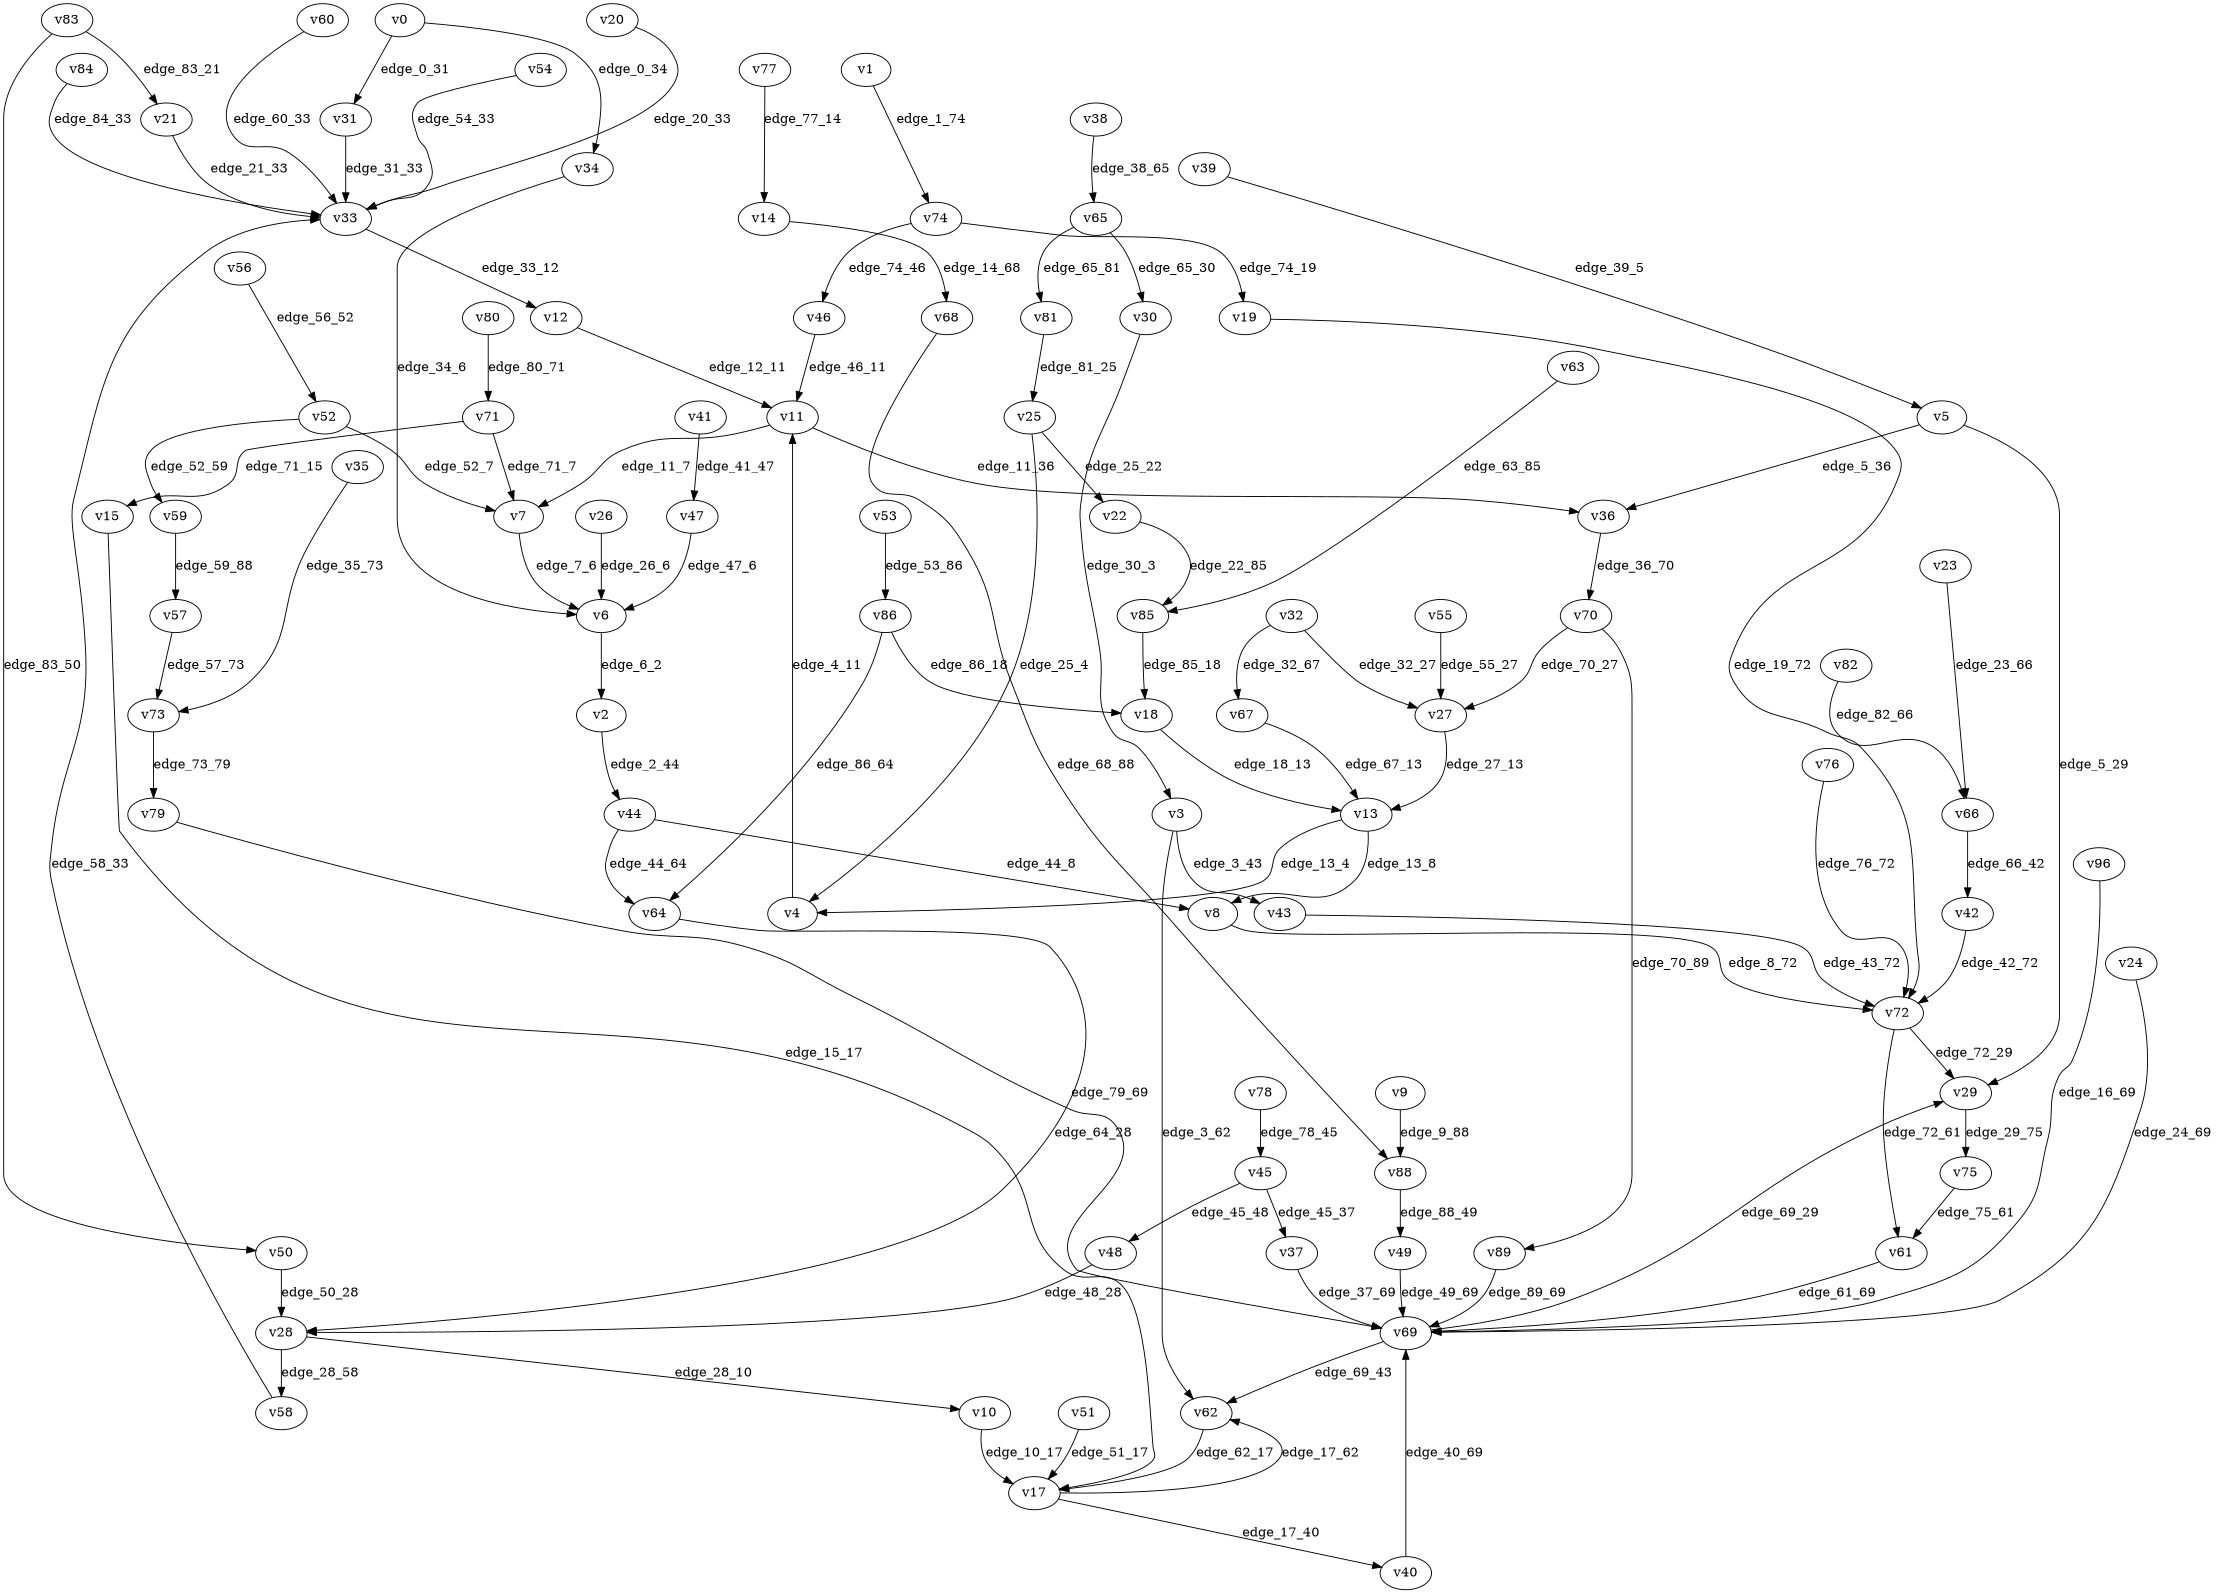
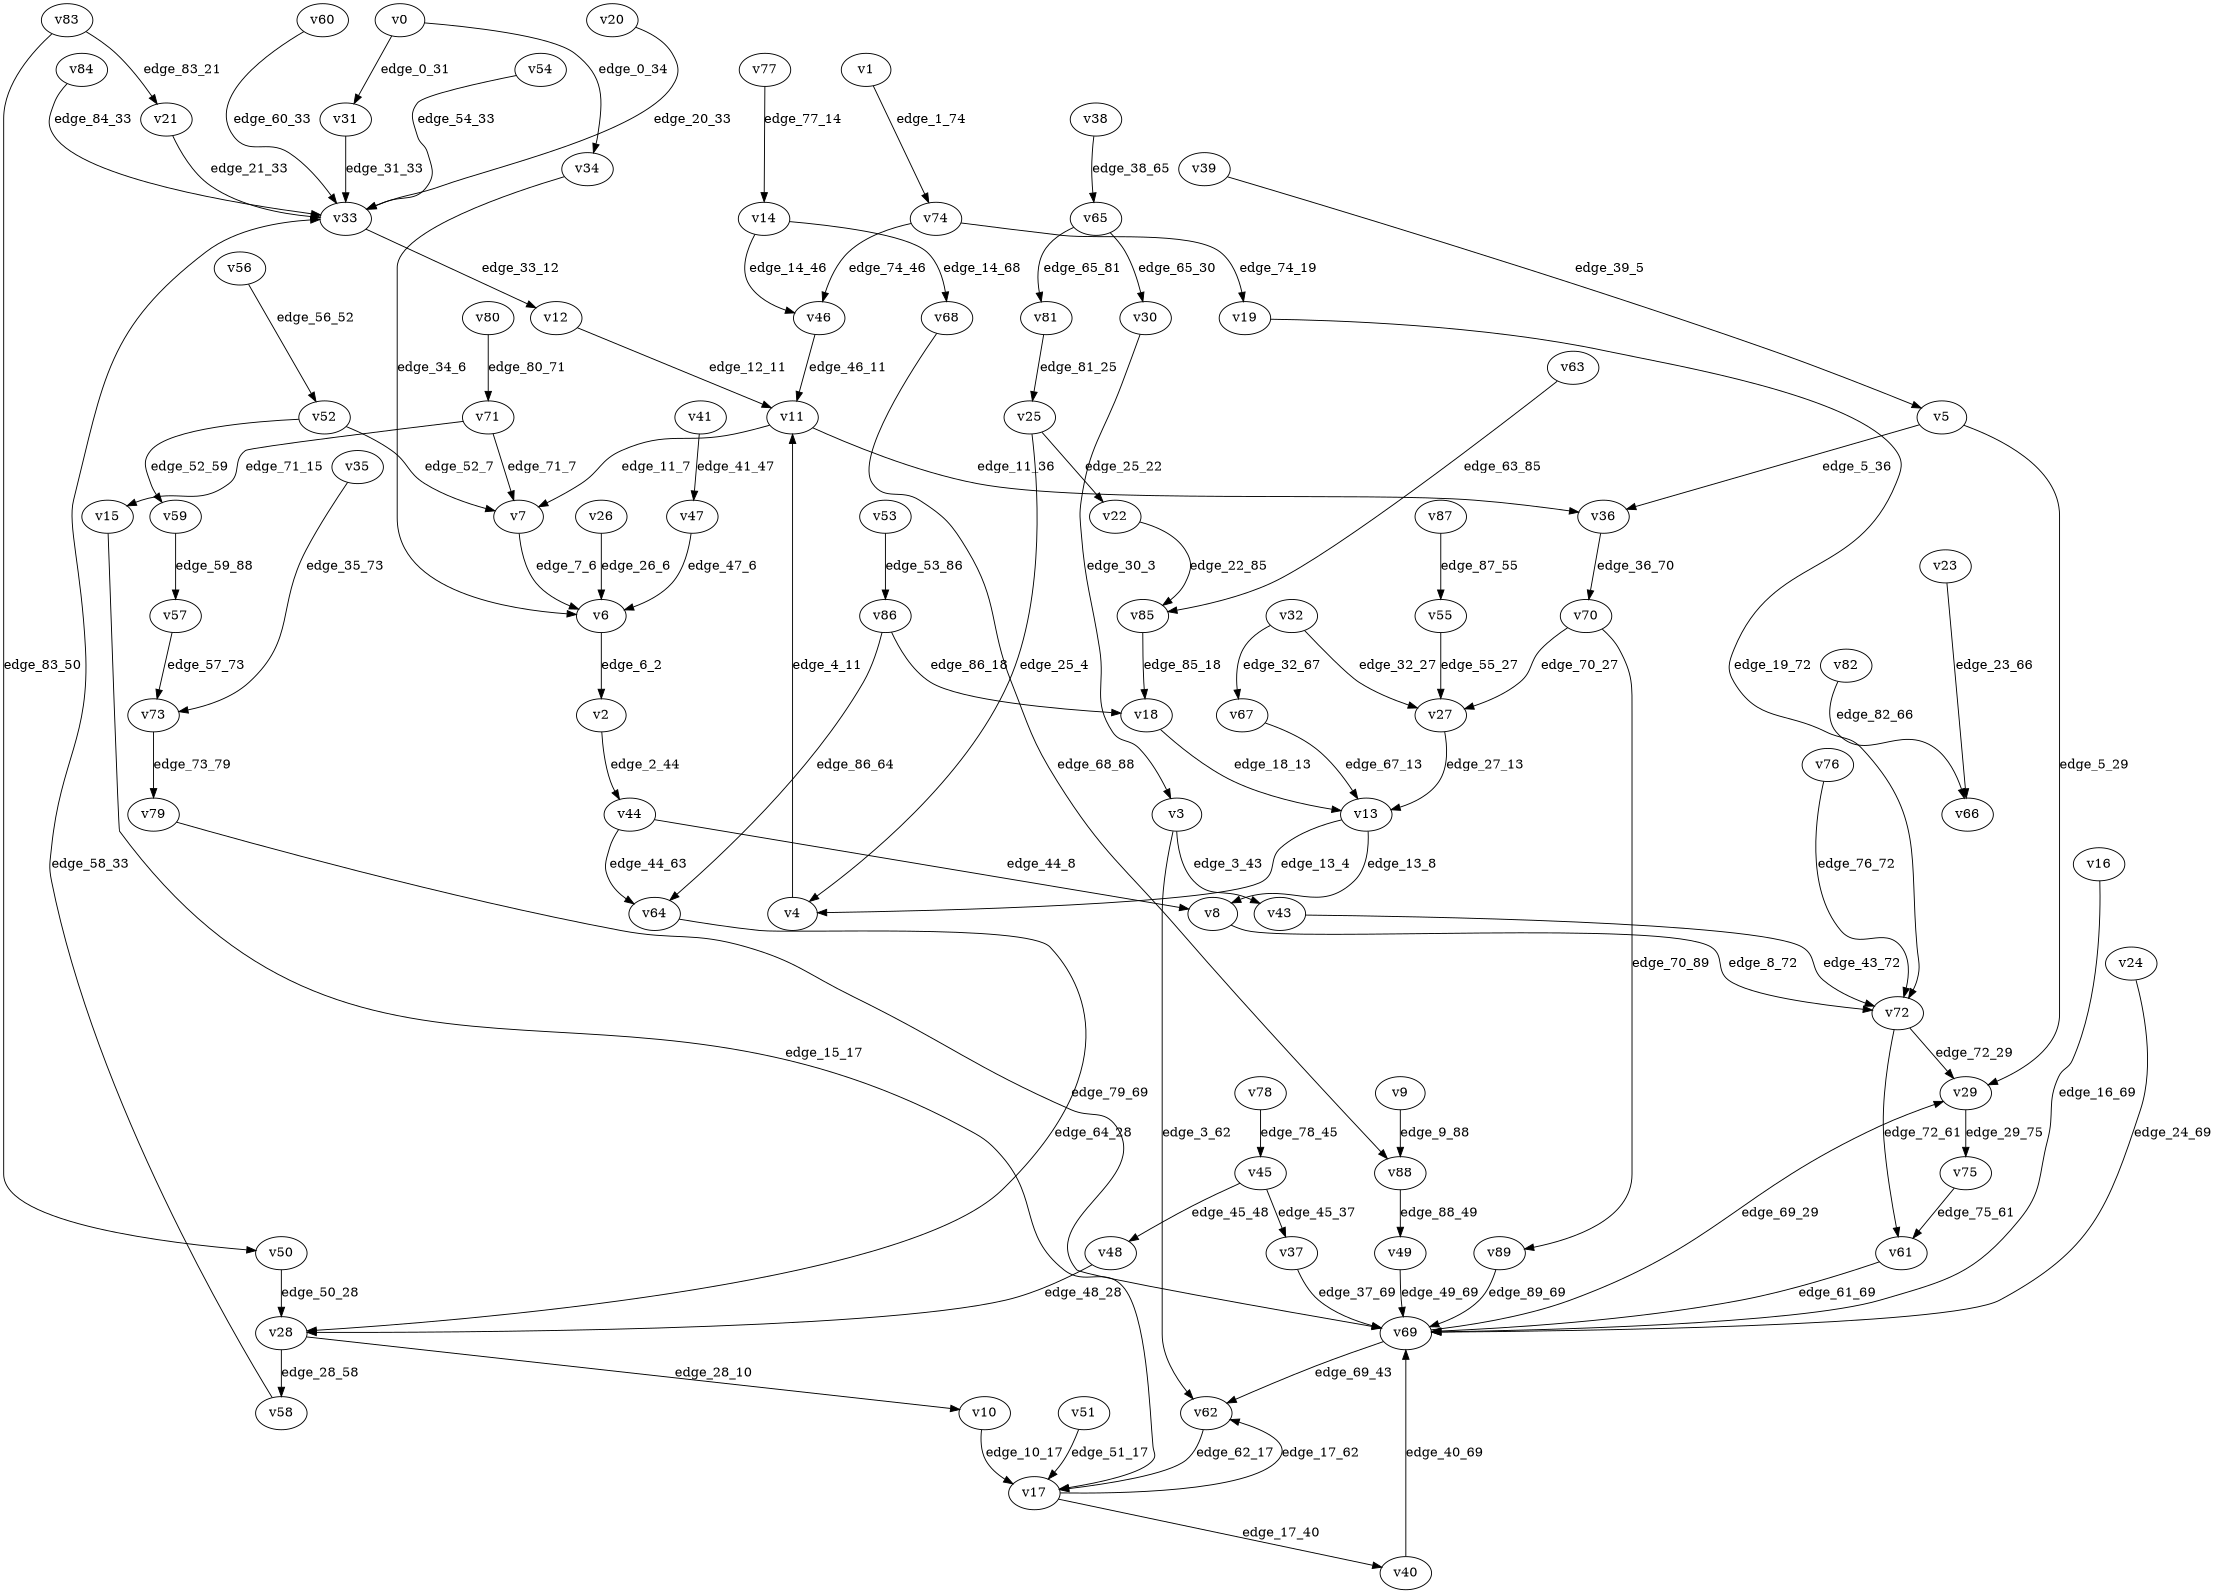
edge "v14" -> "v46": added, label "edge_14_46"
node "v87": added
edge "v44" -> "v64": label "edge_44_64" -> "edge_44_63"
node "v96": label "v96" -> "v16"
node "v42": removed
